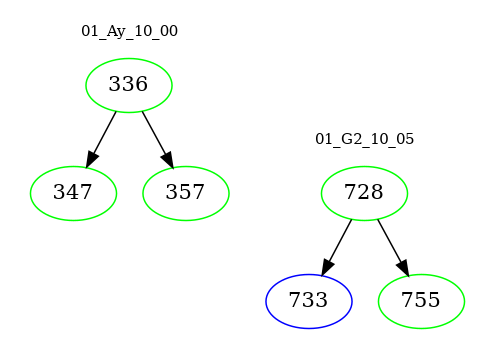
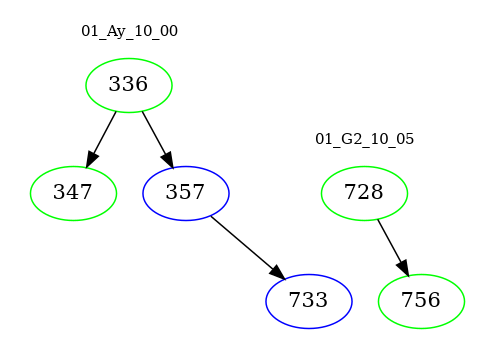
node "357": color green -> blue
edge "728" -> "733": now "357" -> "733"
node "755": label "755" -> "756"
